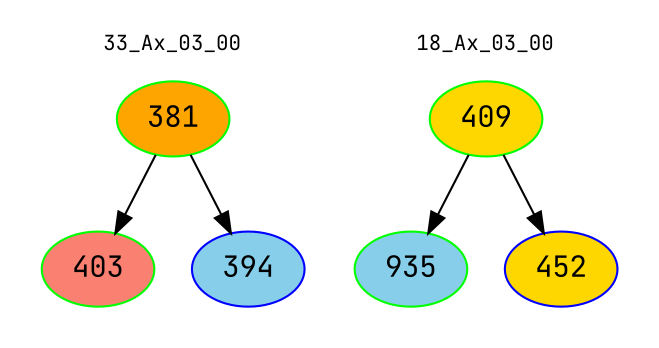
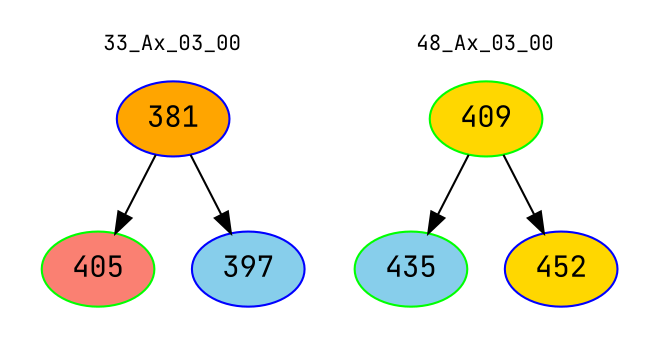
cluster "18_Ax_03_00": label "18_Ax_03_00" -> "48_Ax_03_00"
node "381": color green -> blue
node "403": label "403" -> "405"
node "394": label "394" -> "397"
node "935": label "935" -> "435"
